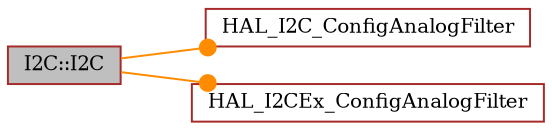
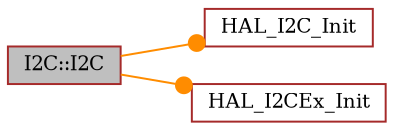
node "HAL_I2C_ConfigAnalogFilter": label "HAL_I2C_ConfigAnalogFilter" -> "HAL_I2C_Init"
node "HAL_I2CEx_ConfigAnalogFilter": label "HAL_I2CEx_ConfigAnalogFilter" -> "HAL_I2CEx_Init"
